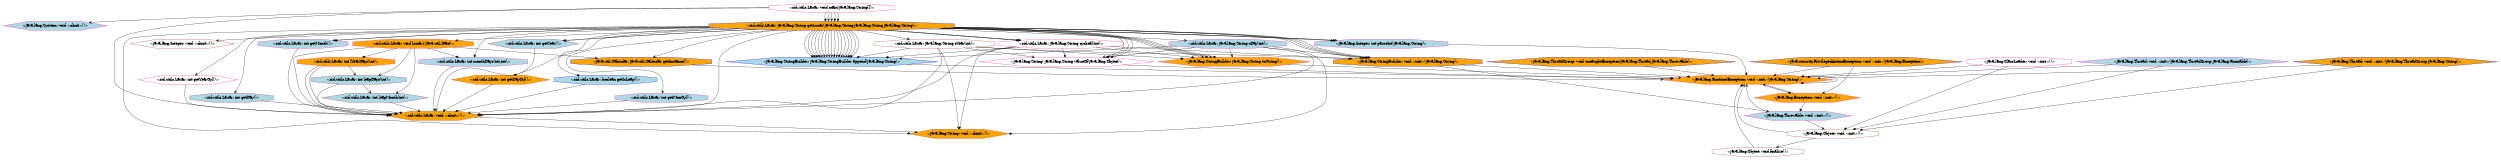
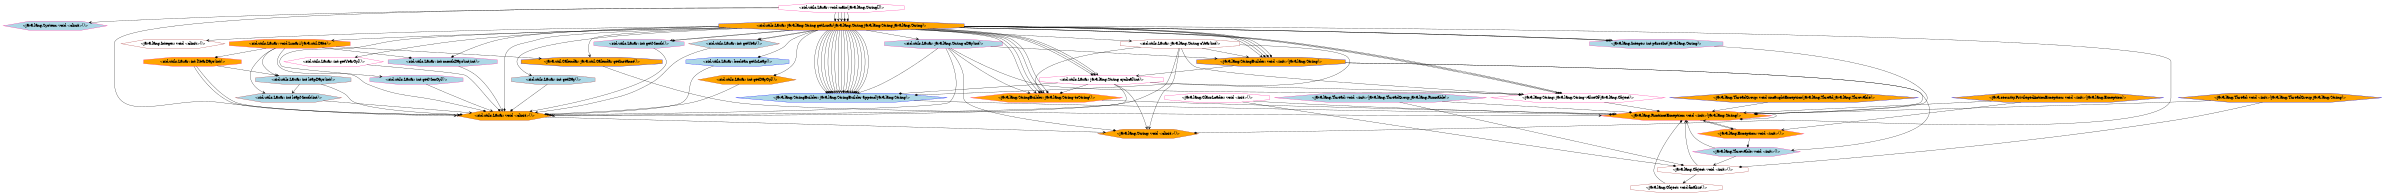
edge "<sid.utils.Lauar: java.lang.String cyclical(int)>" -> "<java.lang.StringBuilder: void <init>(java.lang.String)>": reversed
